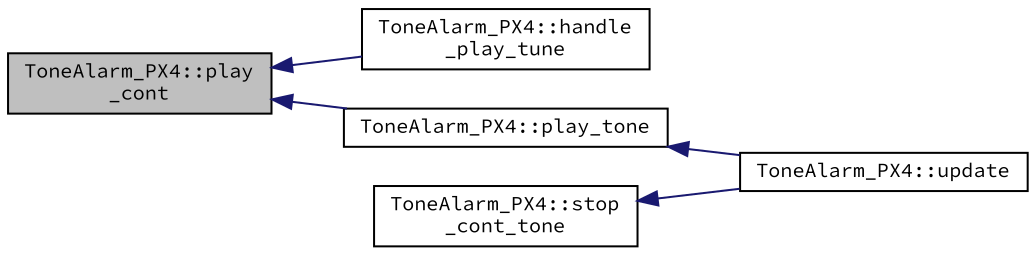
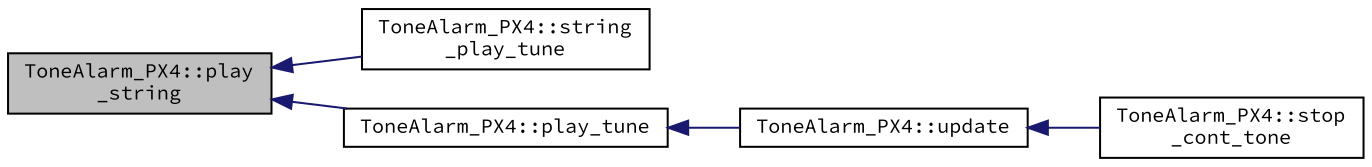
node "ToneAlarm_PX4::handle _play_tune": label "ToneAlarm_PX4::handle _play_tune" -> "ToneAlarm_PX4::string _play_tune"
node "ToneAlarm_PX4::play _cont": label "ToneAlarm_PX4::play _cont" -> "ToneAlarm_PX4::play _string"
node "ToneAlarm_PX4::play_tone": label "ToneAlarm_PX4::play_tone" -> "ToneAlarm_PX4::play_tune"
edge "ToneAlarm_PX4::update" -> "ToneAlarm_PX4::stop _cont_tone": reversed
